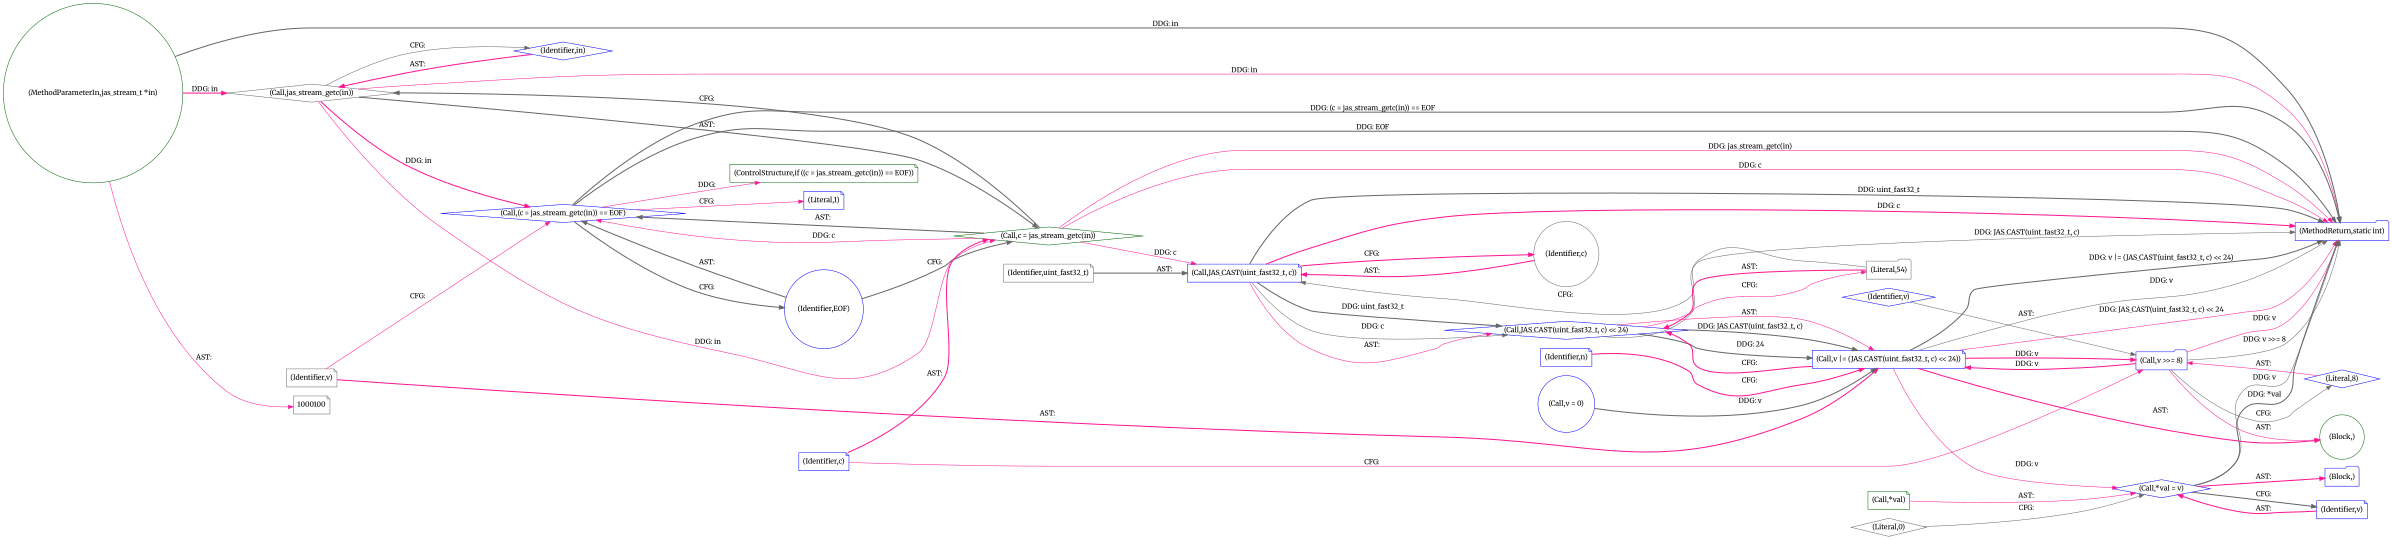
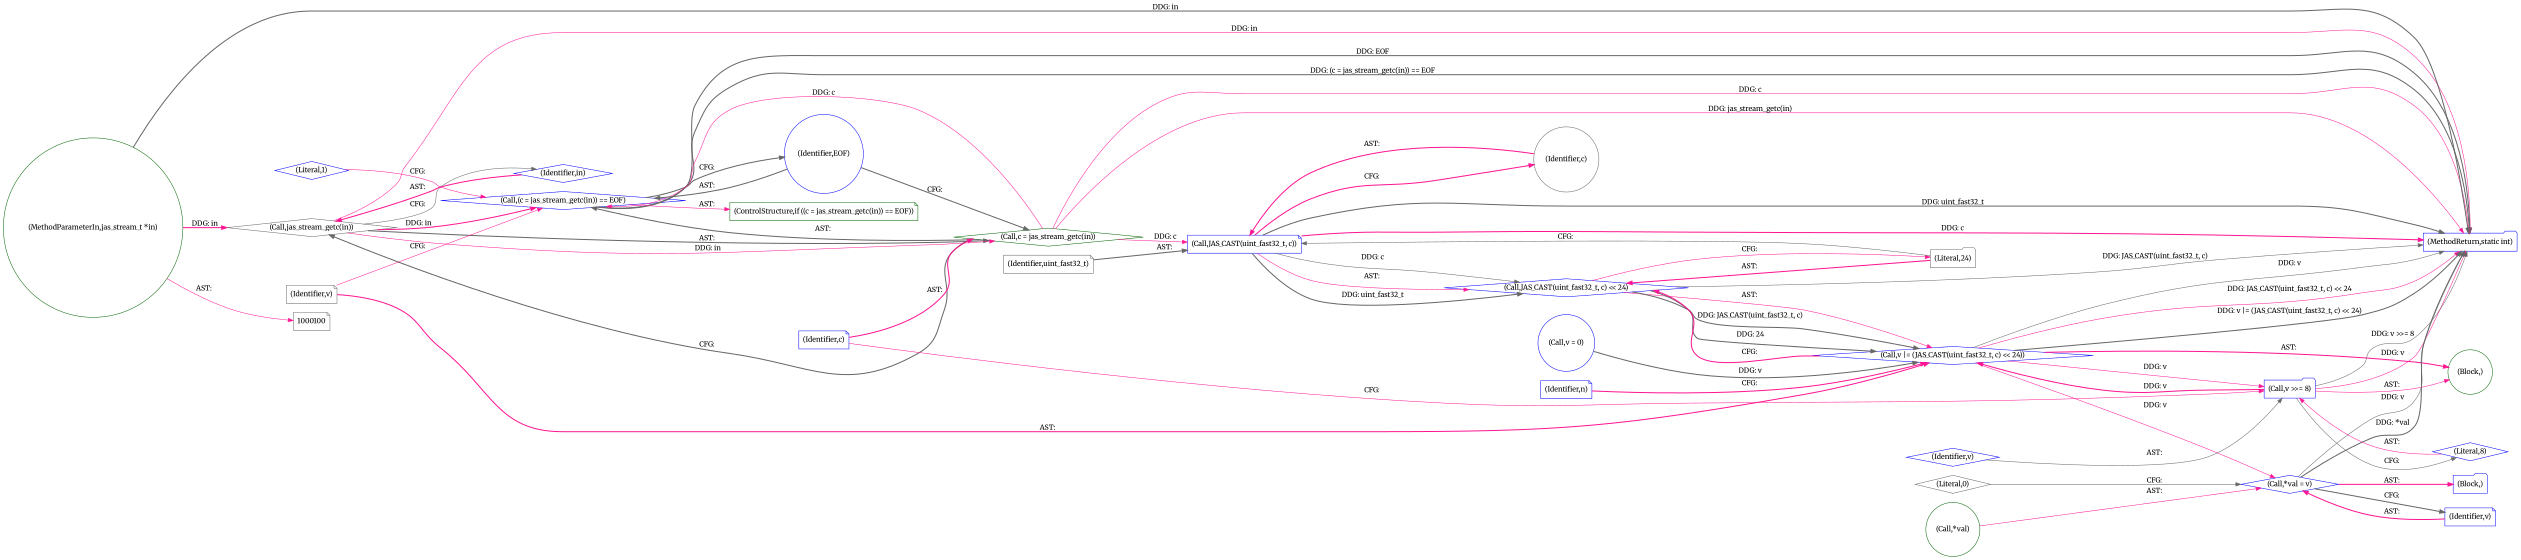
edge "(Call,(c = jas_stream_getc(in)) == EOF)" -> "(ControlStructure,if ((c = jas_stream_getc(in)) == EOF))": label "DDG: " -> "AST: "
node "(Literal,1)": shape note -> diamond
edge "(Call,(c = jas_stream_getc(in)) == EOF)" -> "(Literal,1)": reversed
node "(Literal,54)": label "(Literal,54)" -> "(Literal,24)"
edge "(Call,v |= (JAS_CAST(uint_fast32_t, c) << 24))" -> "(Call,v >>= 8)": style bold -> solid
node "(Call,v |= (JAS_CAST(uint_fast32_t, c) << 24))": shape note -> diamond
node "(Call,*val)": shape note -> circle
